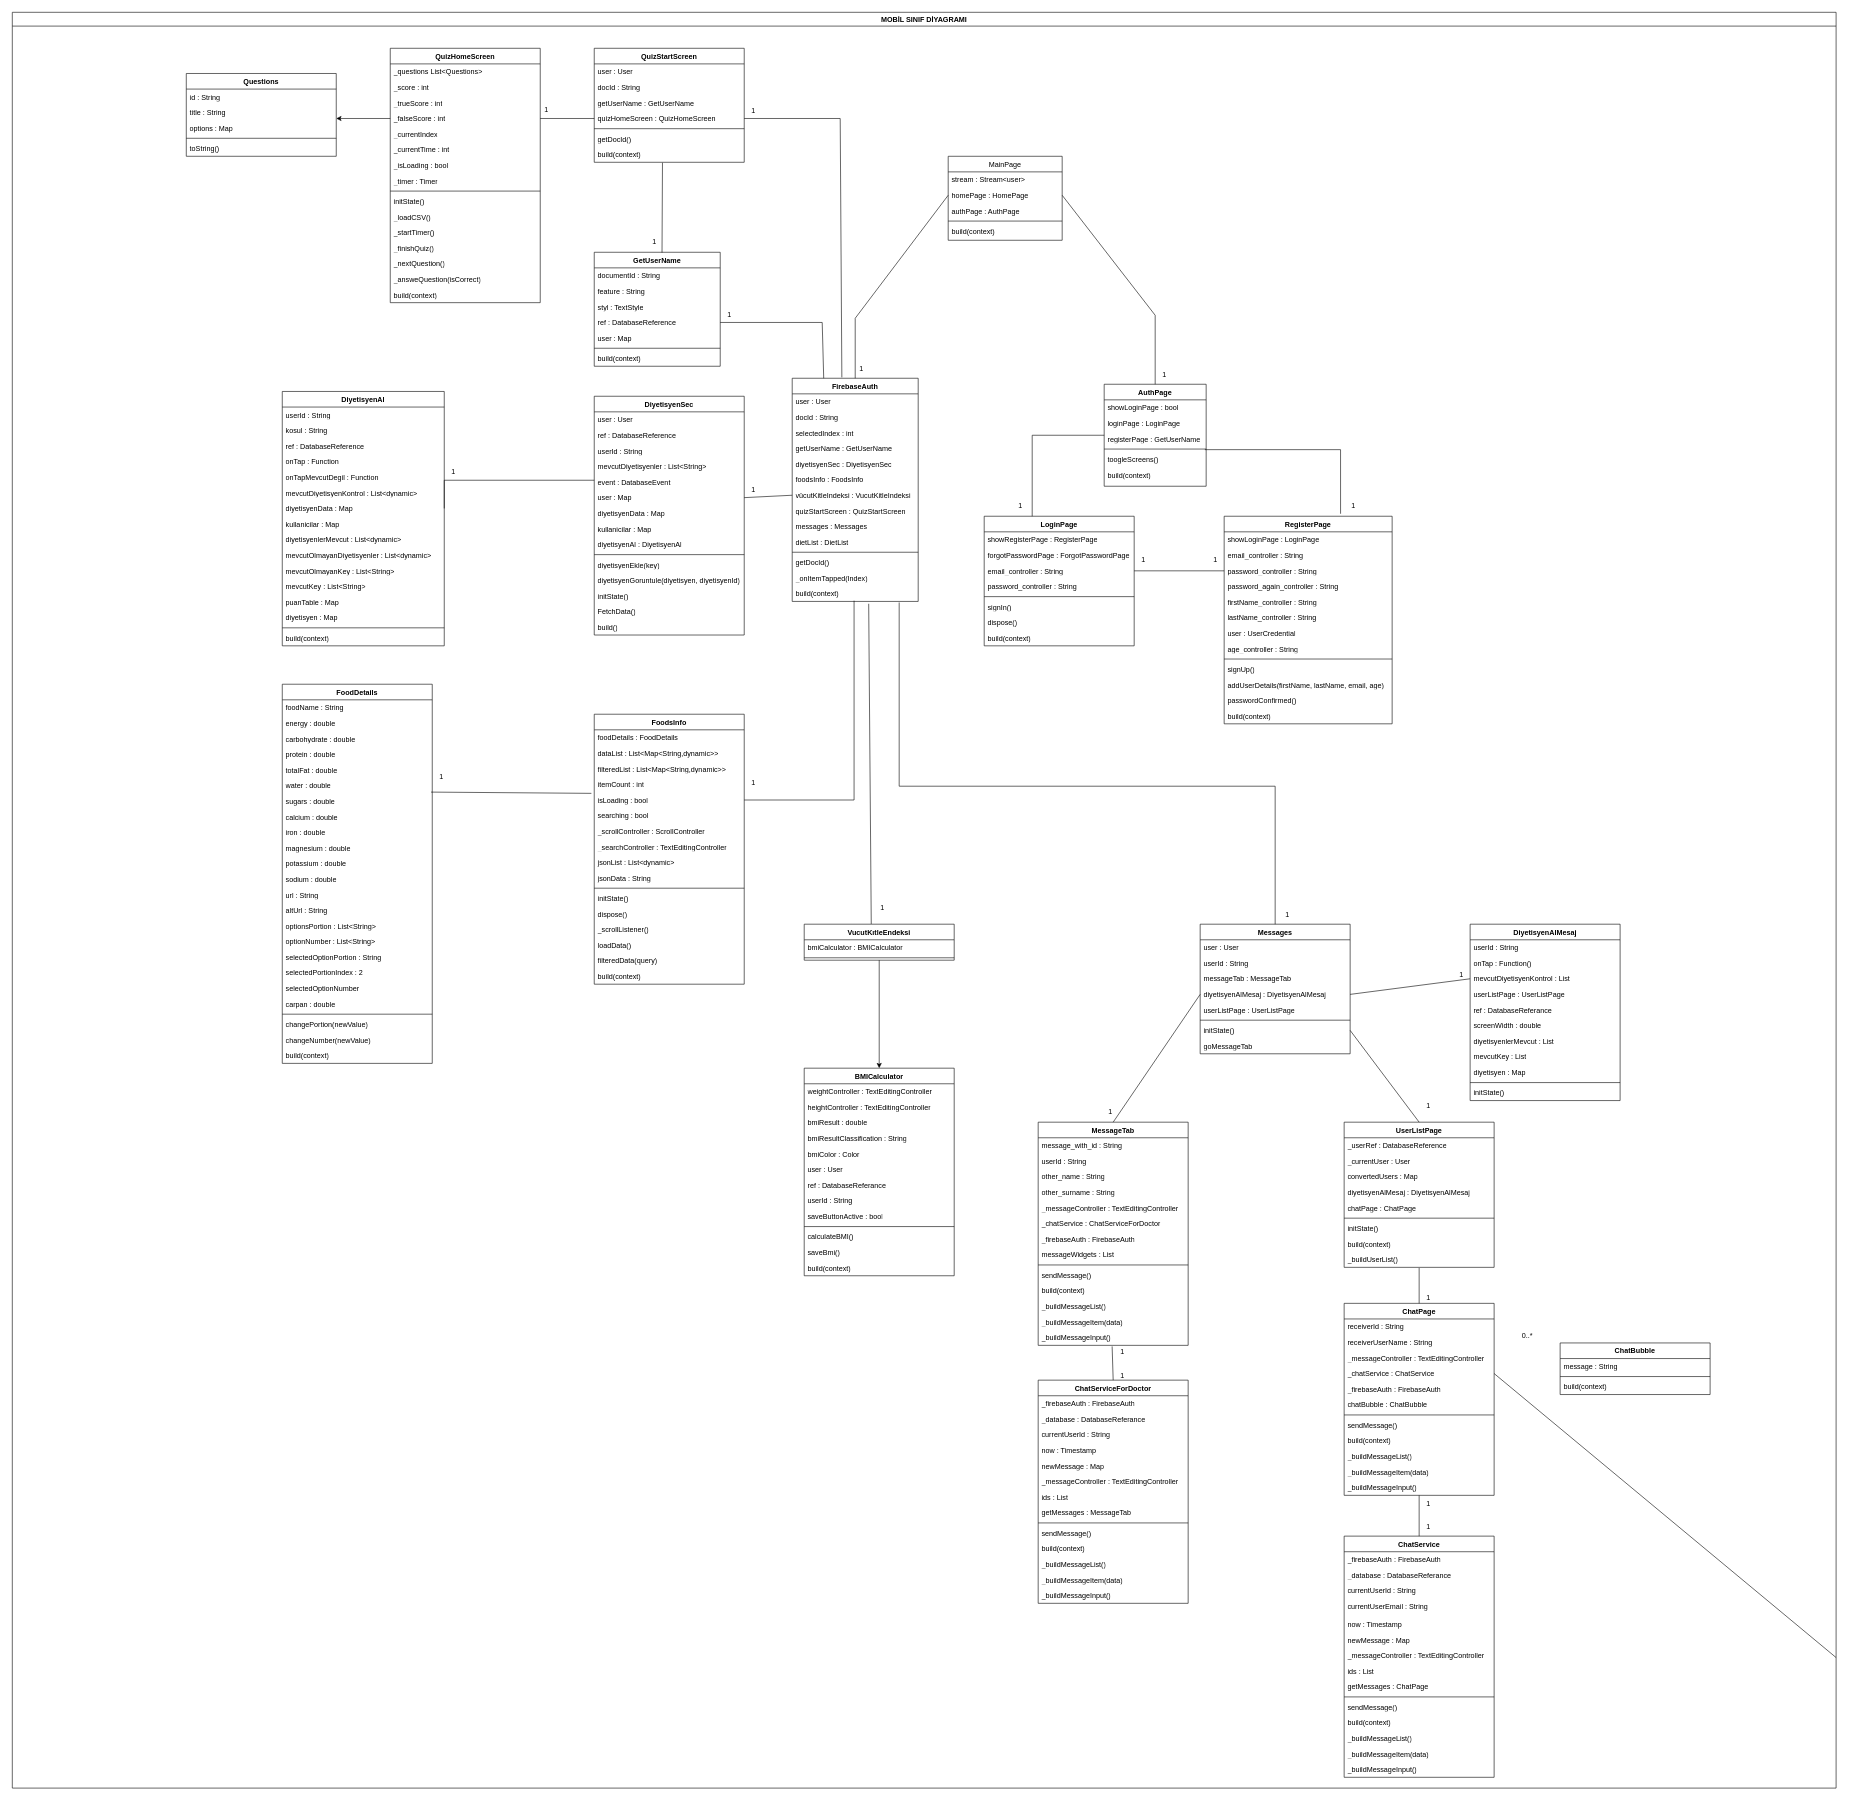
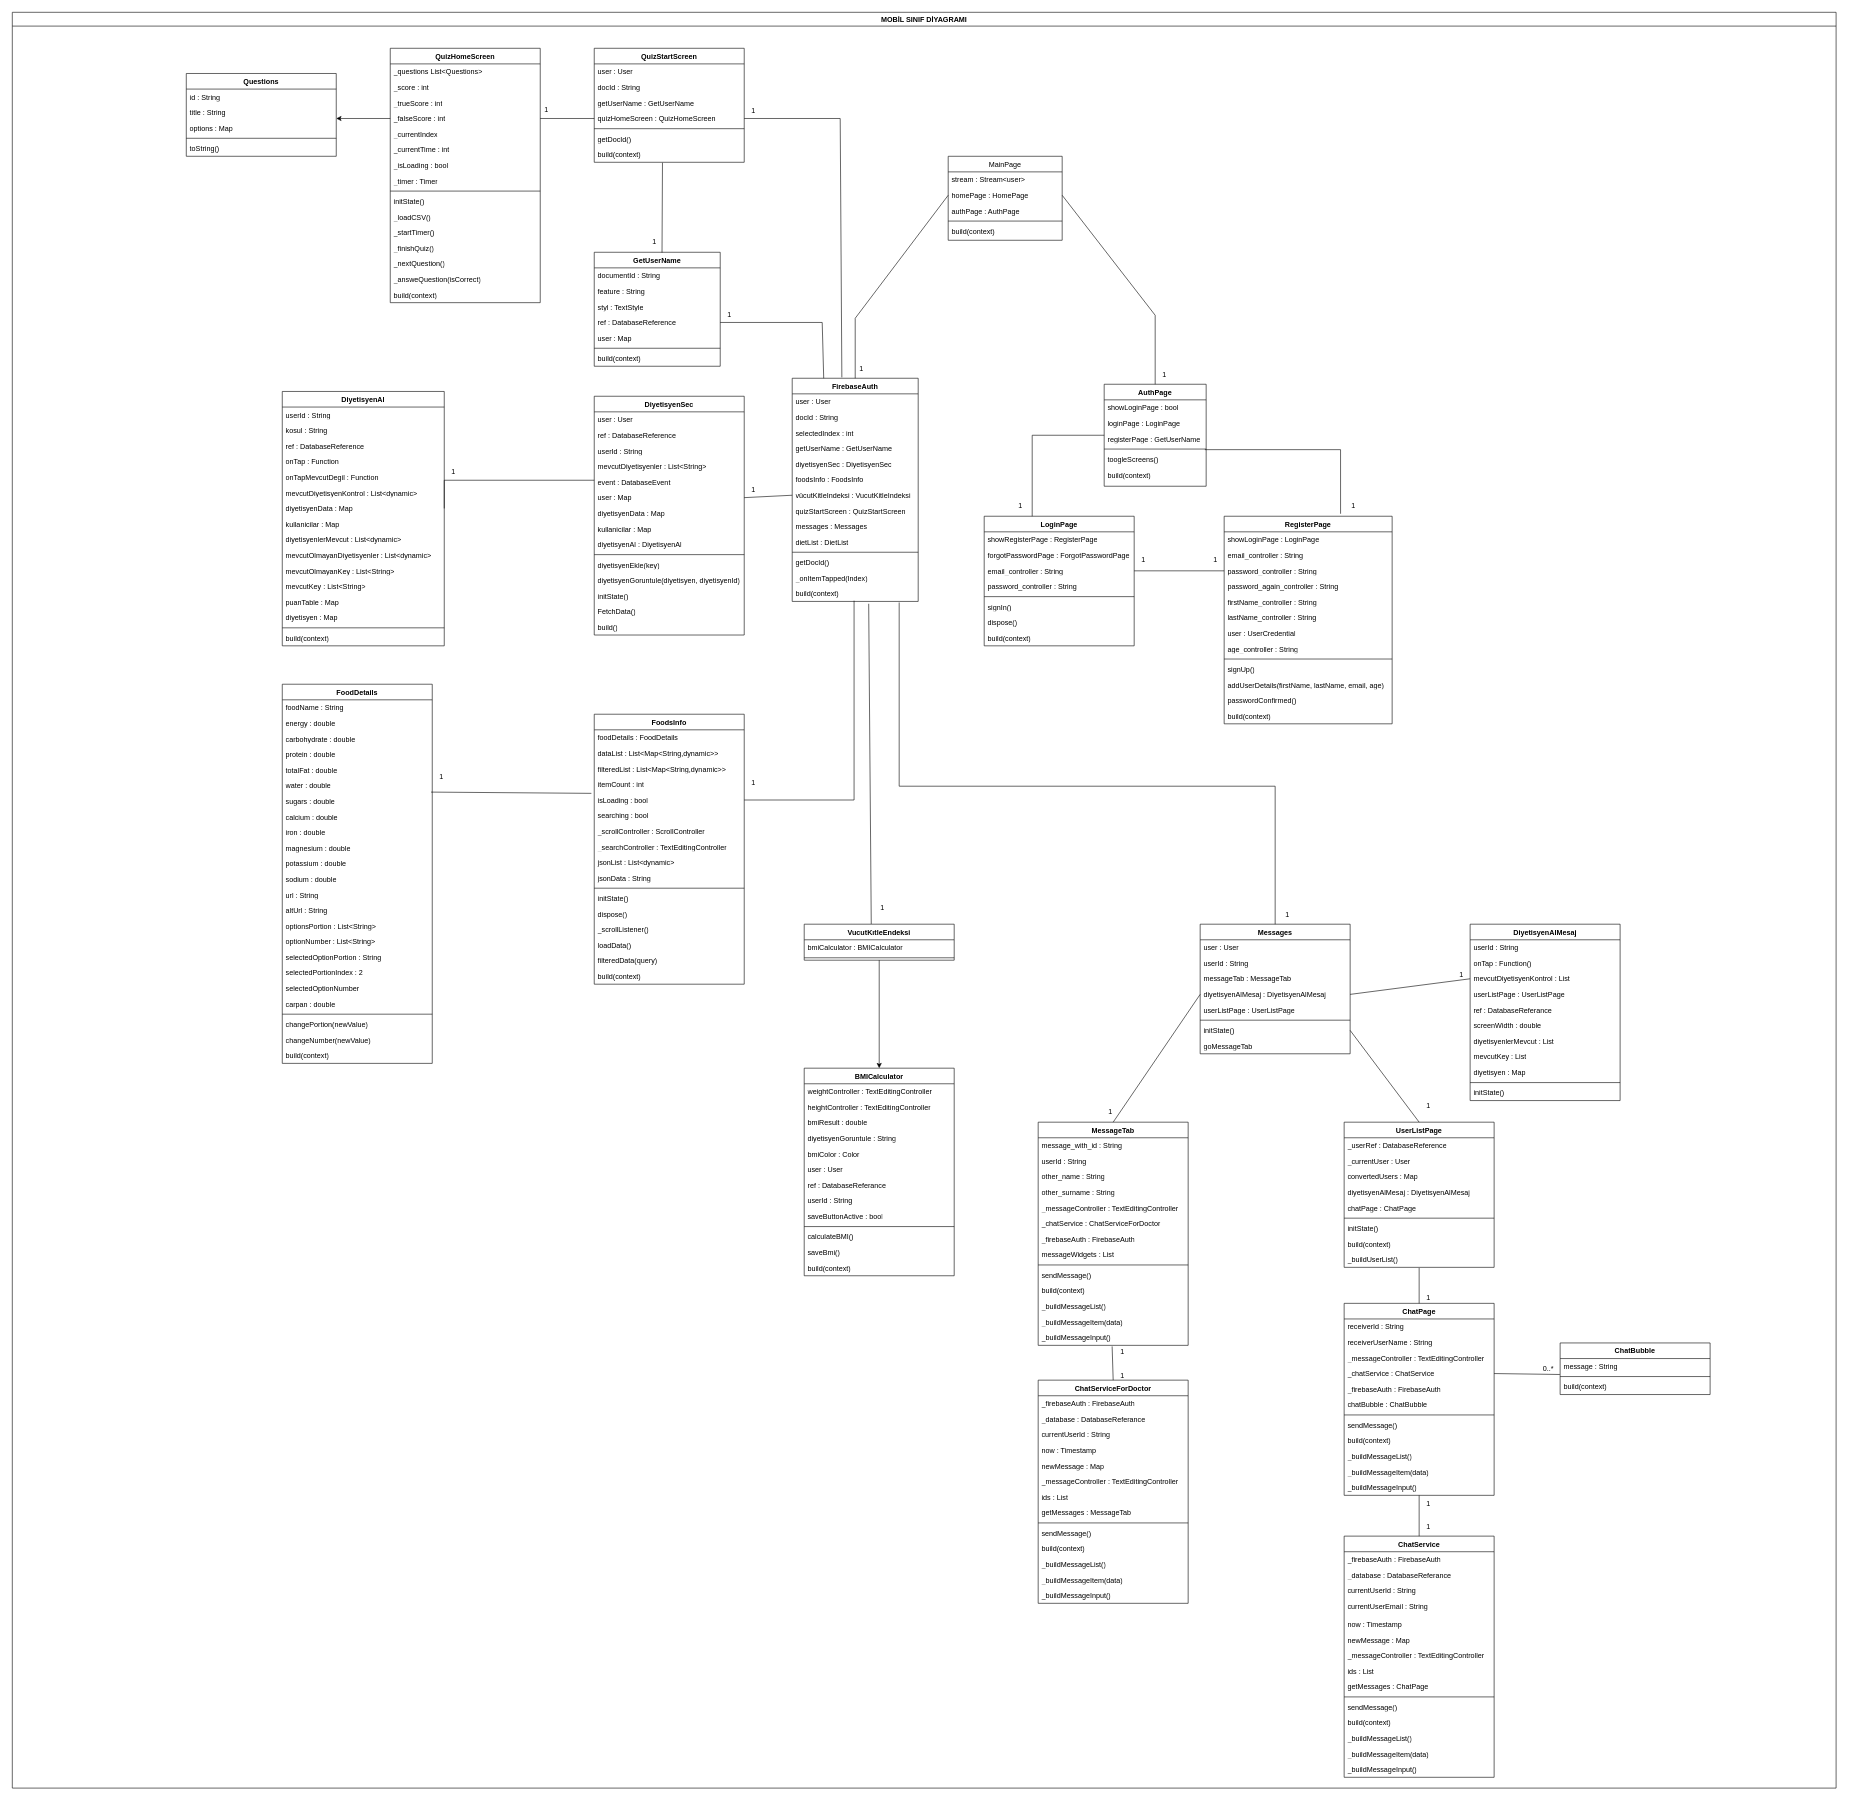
node "bmiResultClassification : String": label "bmiResultClassification : String" -> "diyetisyenGoruntule : String"
node "0..*": moved (1527, 1336) -> (1548, 1369)
edge "MOBİL SINIF DİYAGRAMI" -- "_chatService : ChatService": now "message : String" -- "_chatService : ChatService"
